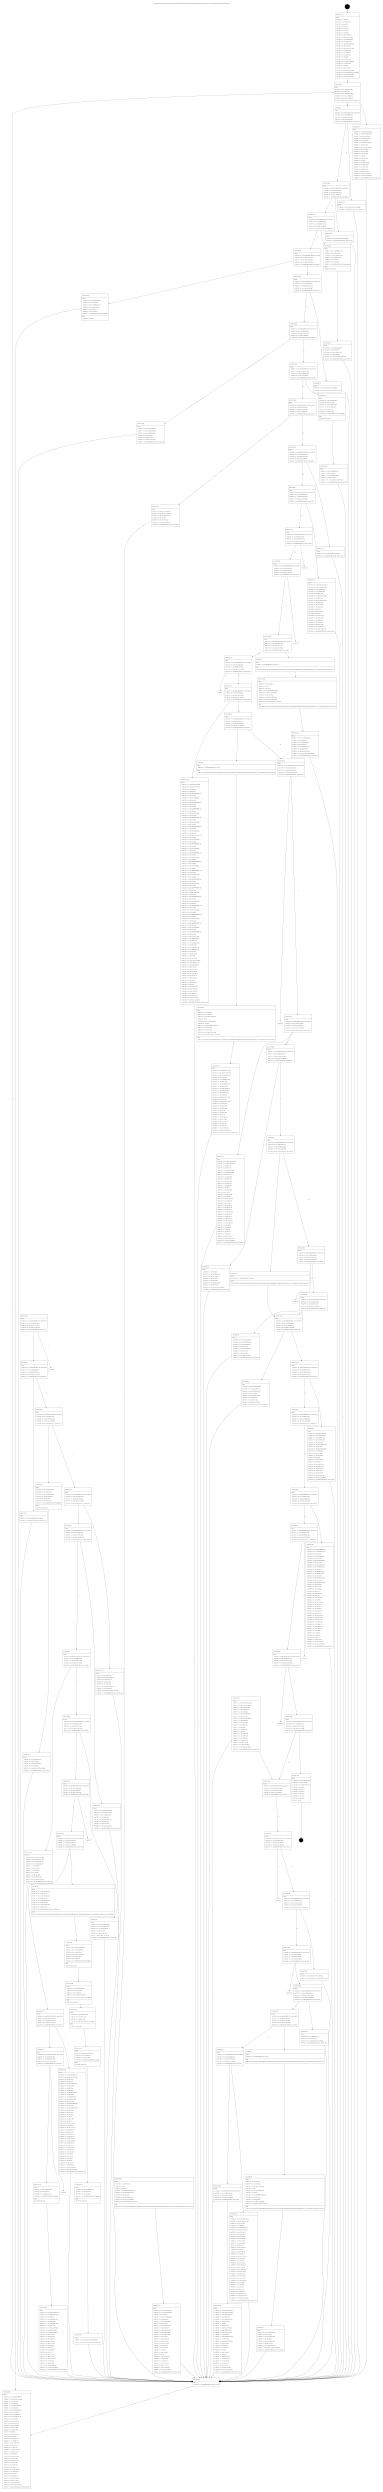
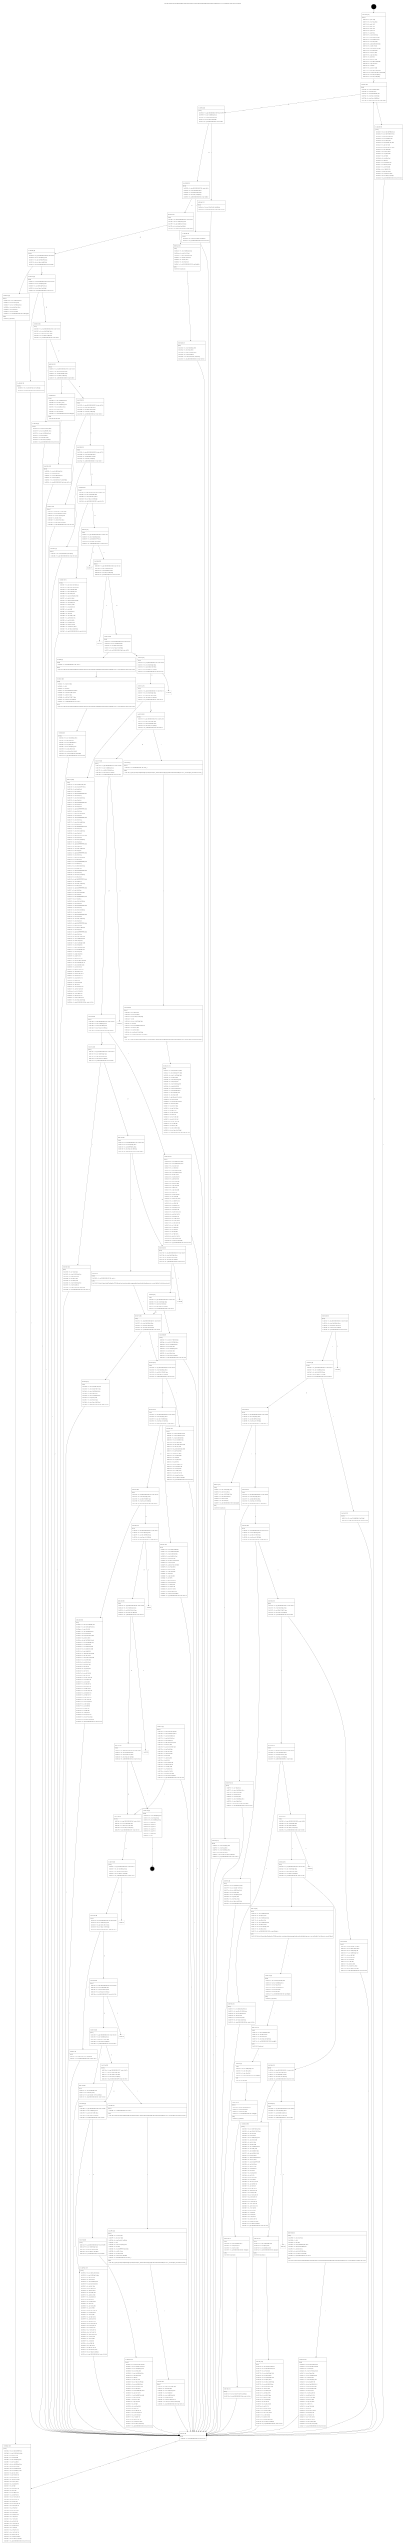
node "0x402d72 [91]": added
